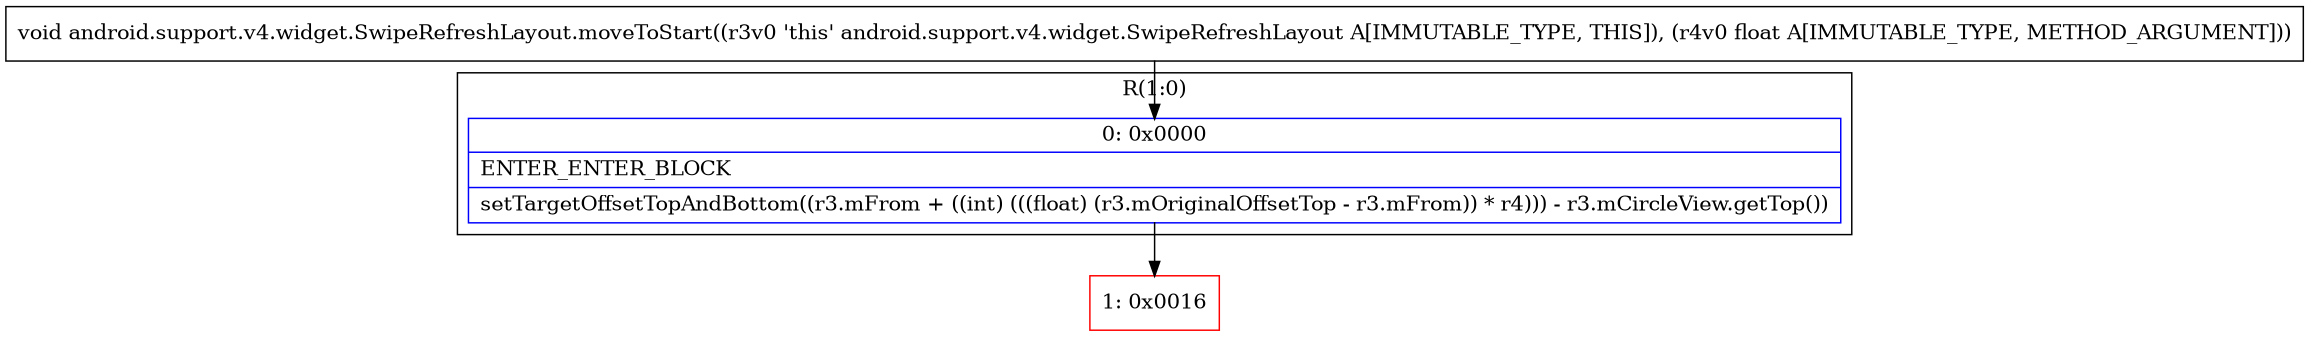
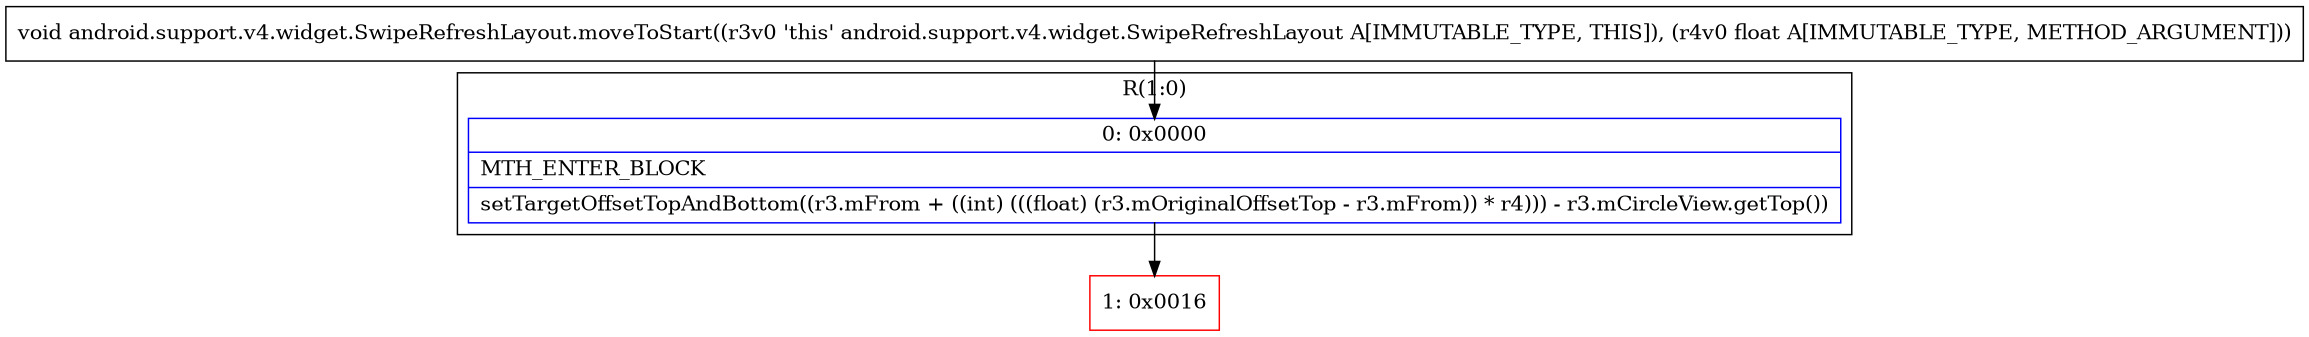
node "0: 0x0000": text "ENTER_ENTER_BLOCK" -> "MTH_ENTER_BLOCK"
